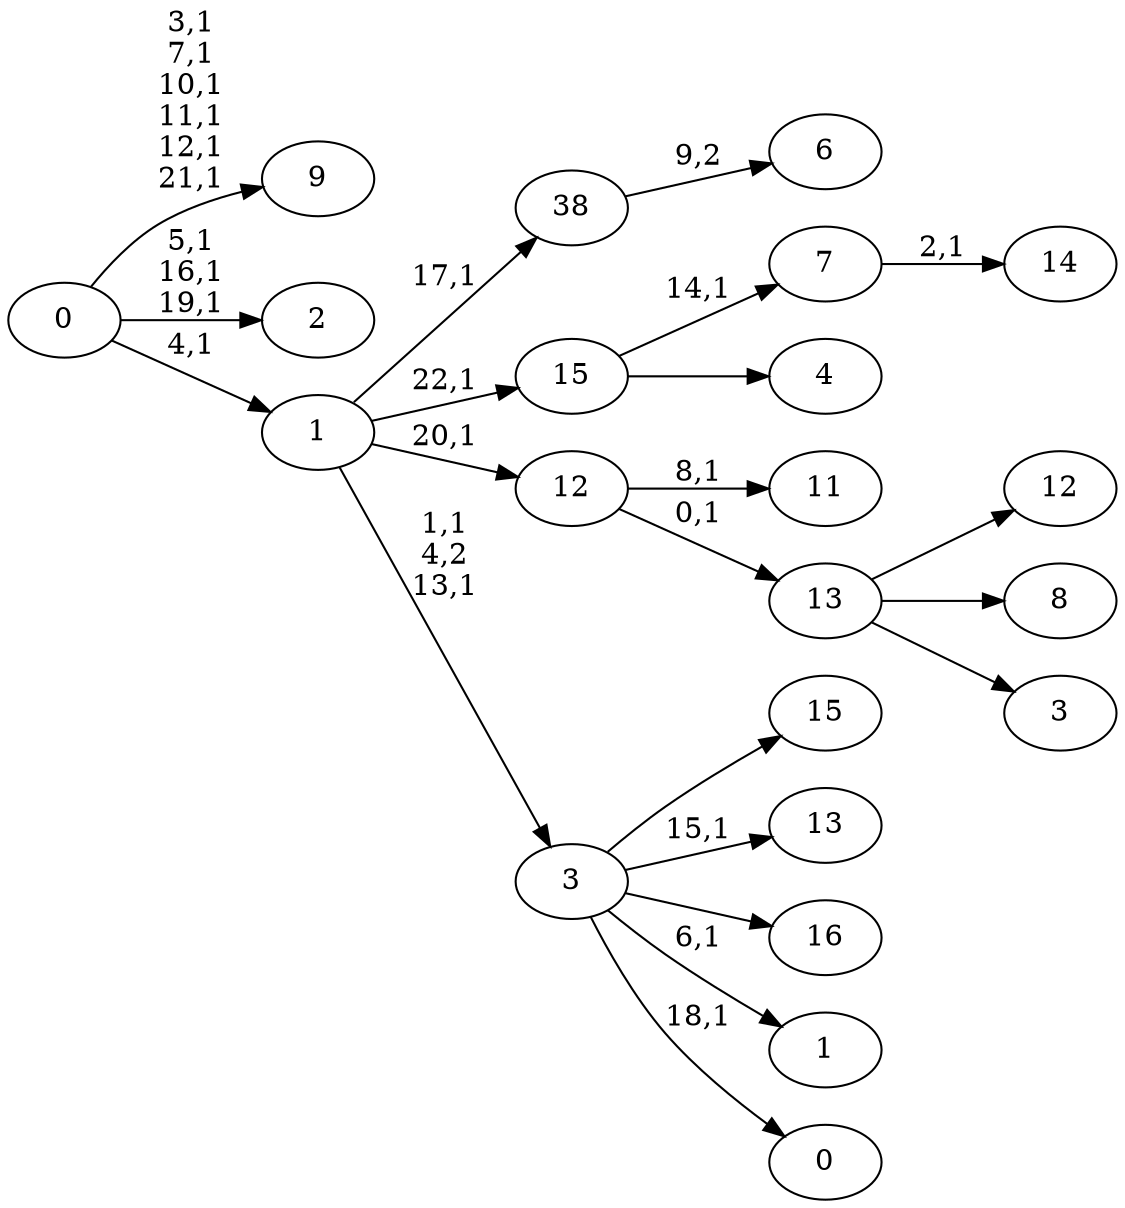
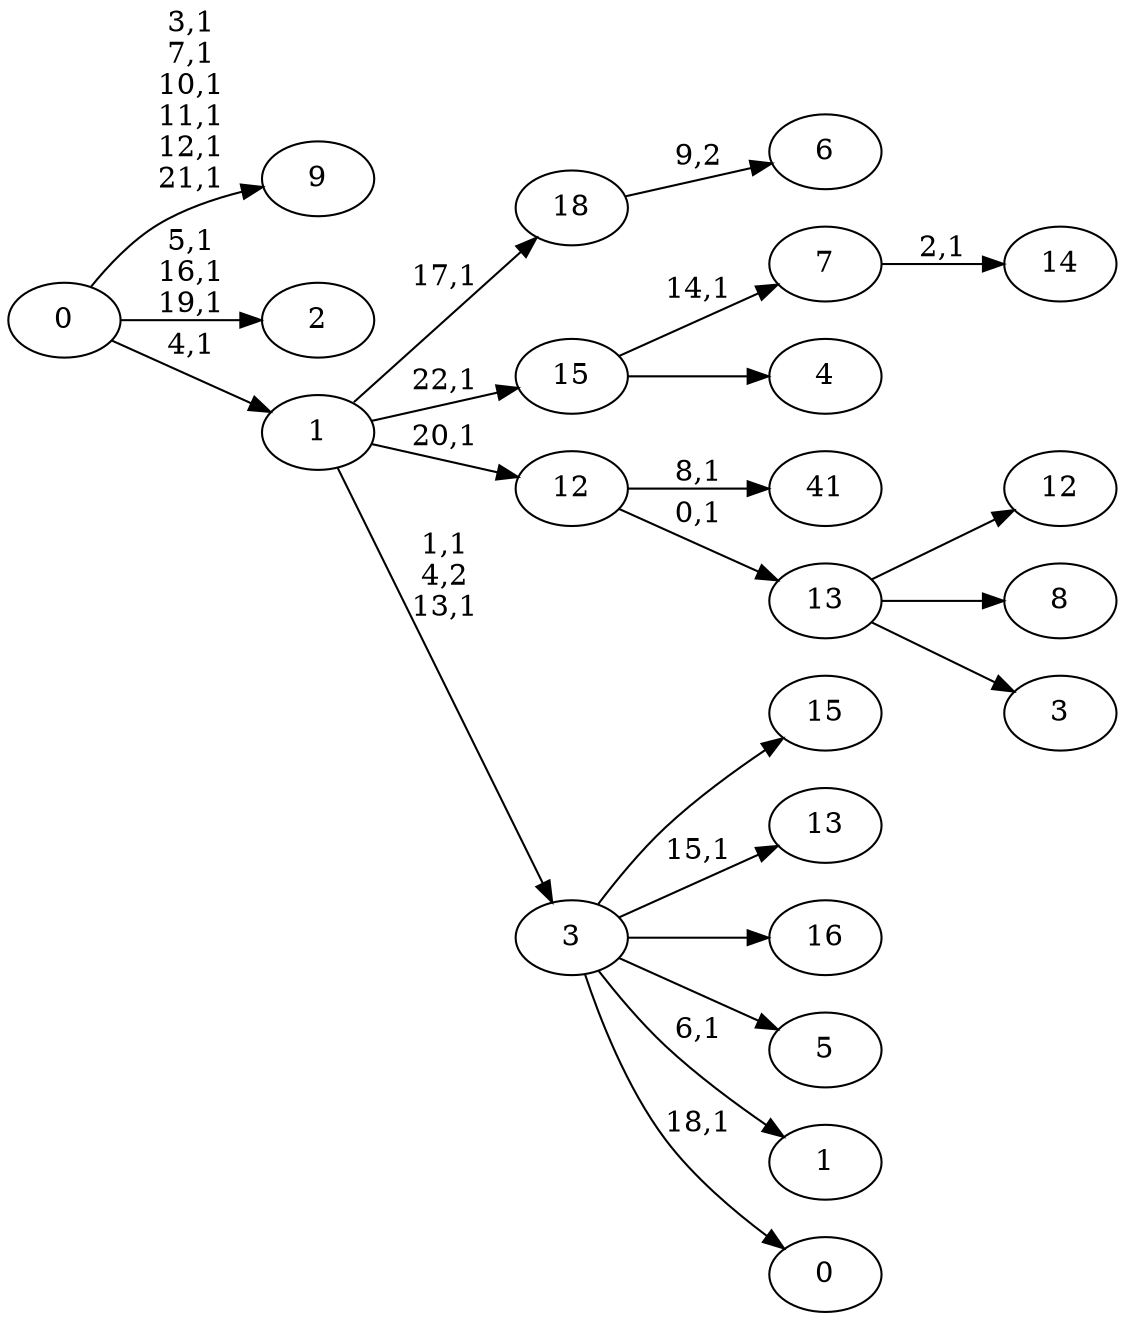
node "38": label "38" -> "18"
node "11": label "11" -> "41"
node "5": added
